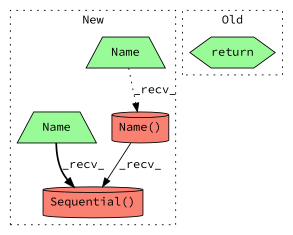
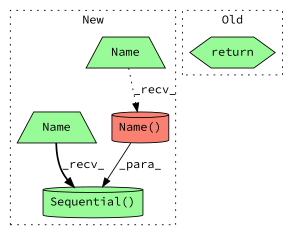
edge "Name()" -> "Sequential()": label "_recv_" -> "_para_"
node "Sequential()": fillcolor salmon -> palegreen
